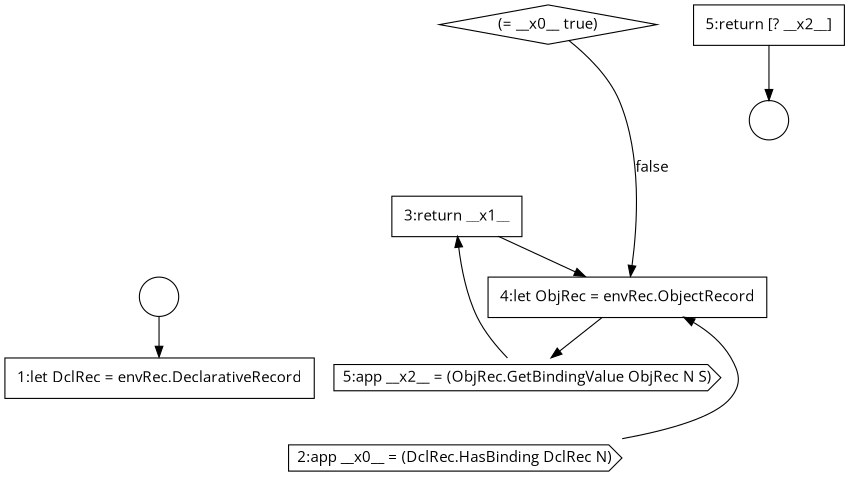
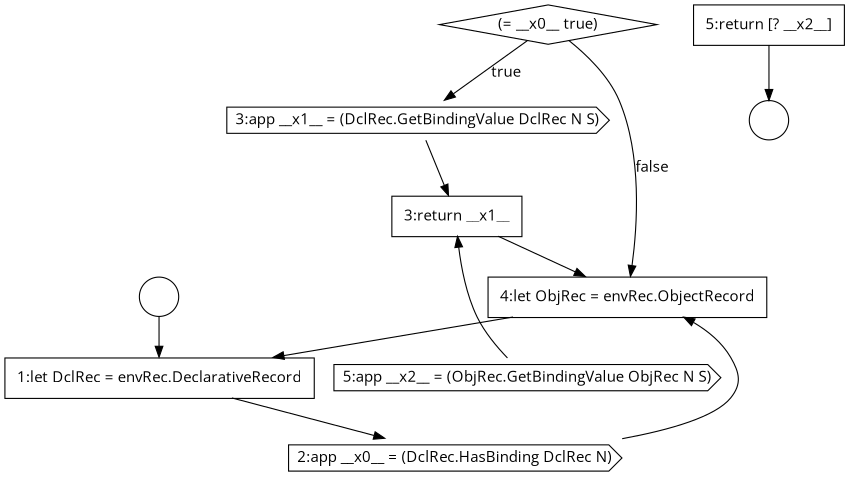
node "3:app __x1__ = (DclRec.GetBindingValue DclRec N S)": added
edge "4:let ObjRec = envRec.ObjectRecord" -> "5:app __x2__ = (ObjRec.GetBindingValue ObjRec N S)": now "4:let ObjRec = envRec.ObjectRecord" -> "1:let DclRec = envRec.DeclarativeRecord"
edge "1:let DclRec = envRec.DeclarativeRecord" -> "2:app __x0__ = (DclRec.HasBinding DclRec N)": added
